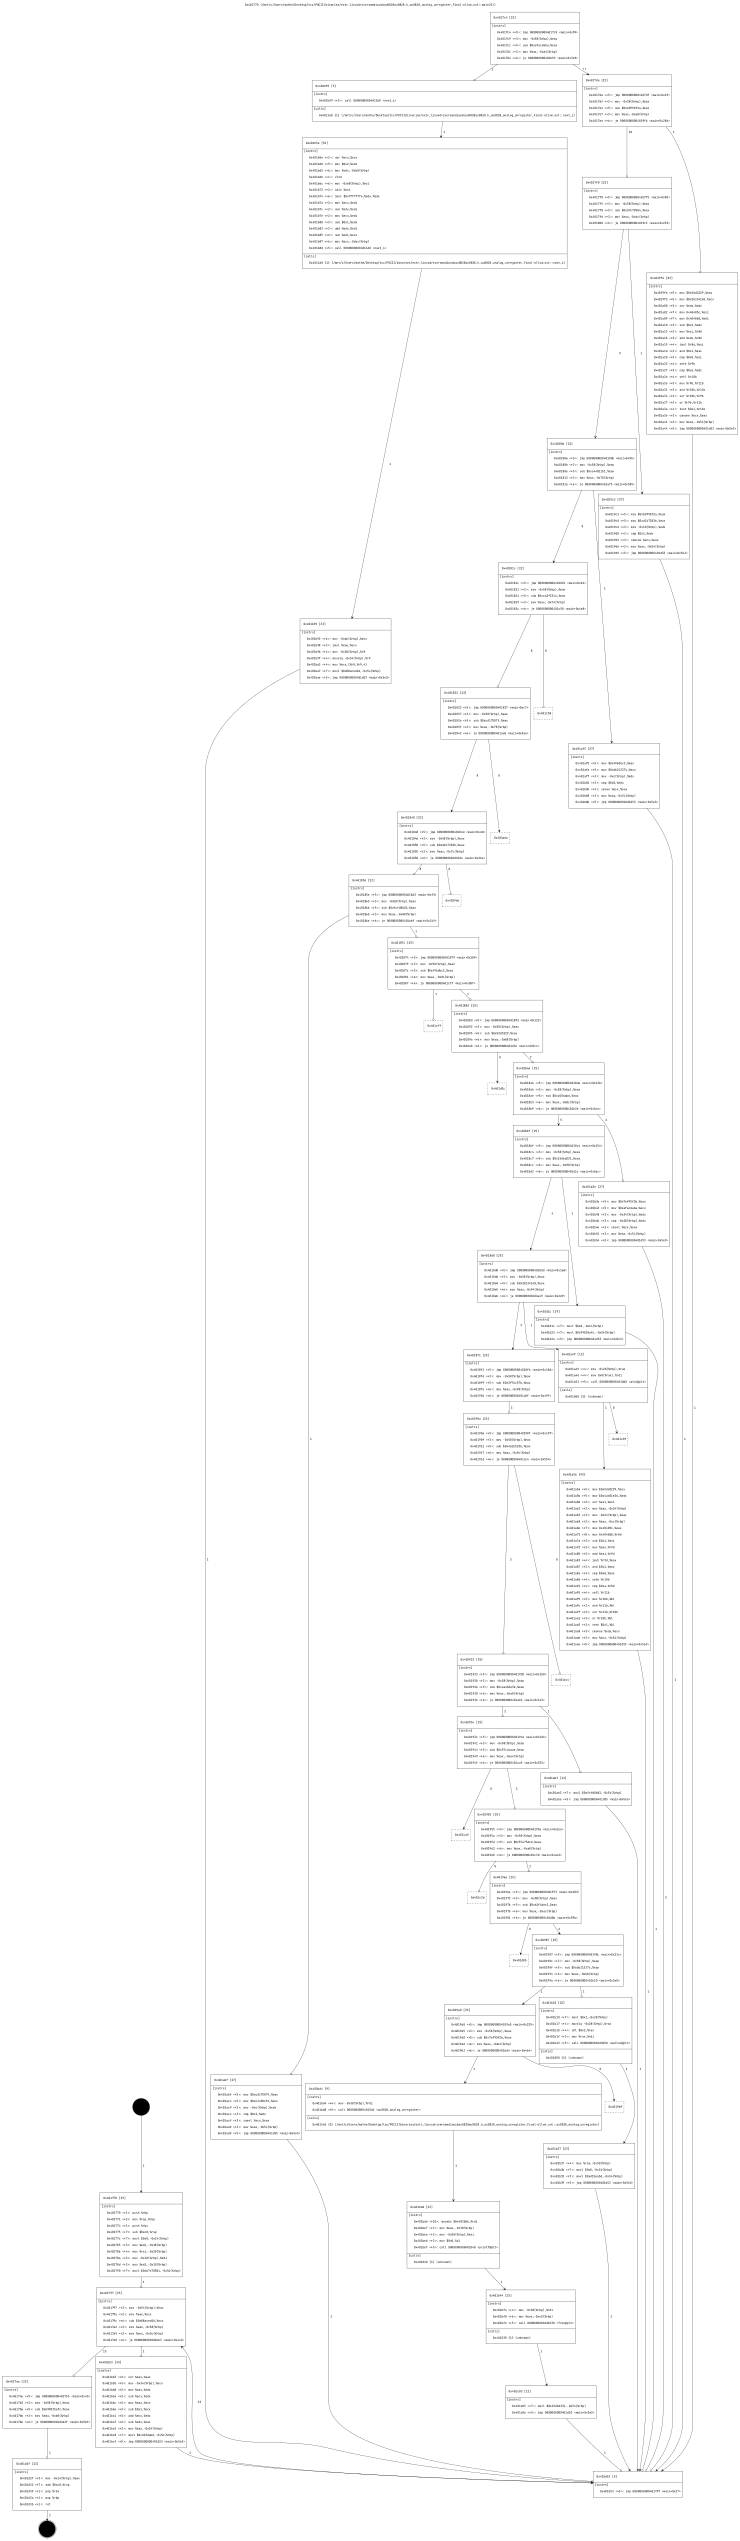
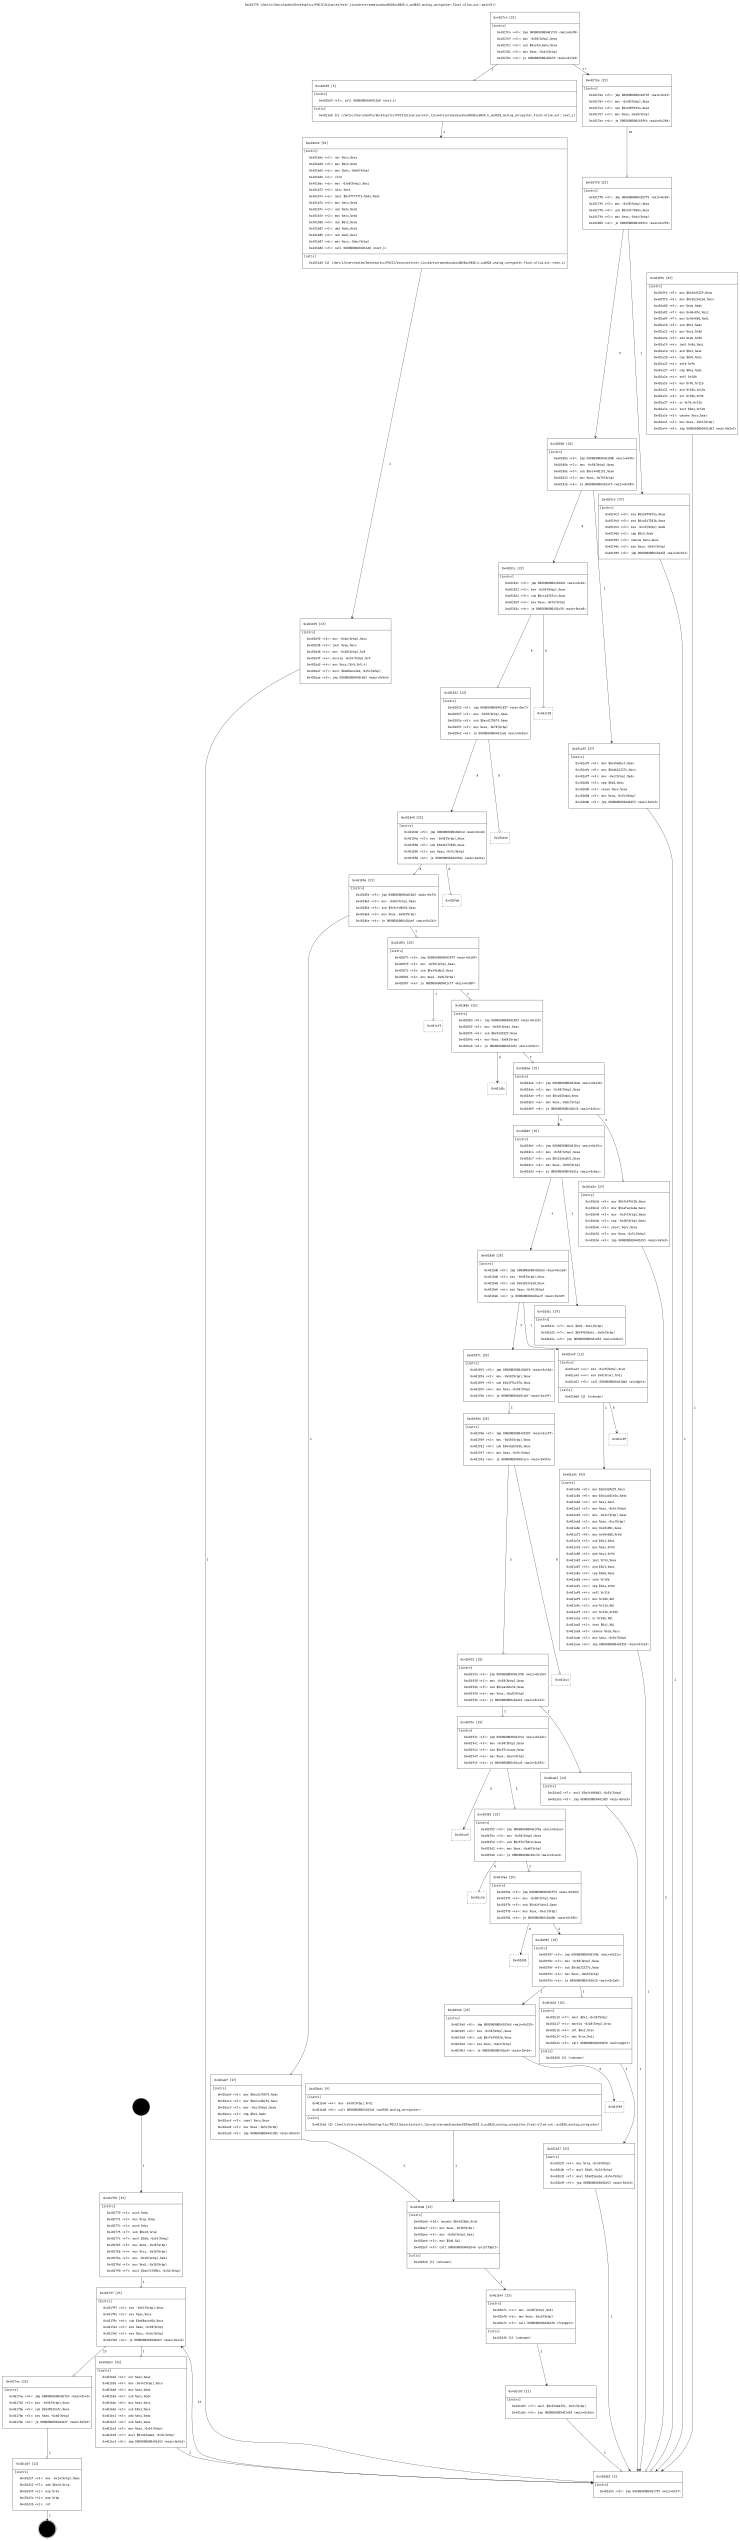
edge "0x4017da [22]" -> "0x4019f6 [83]": removed, label "1"
edge "0x401832 [22]" -> "0x401ada": arrowhead vee -> odot
edge "0x401d1c [19]" -> "0x401d53 [5]": removed, label "1"
edge "0x4019a0 [25]" -> "0x401bd4 [9]": removed, label "1"
edge "0x401abf [27]" -> "0x401d53 [5]": now "0x401abf [27]" -> "0x401bdd [23]"
